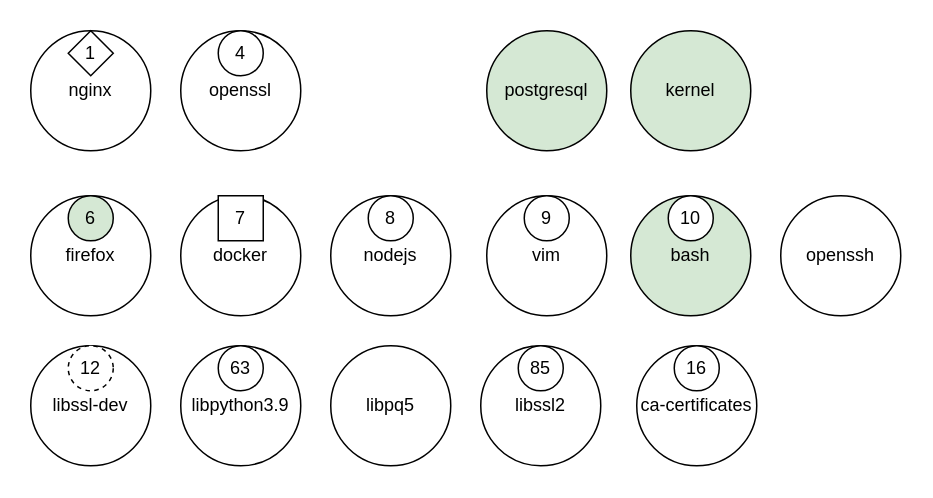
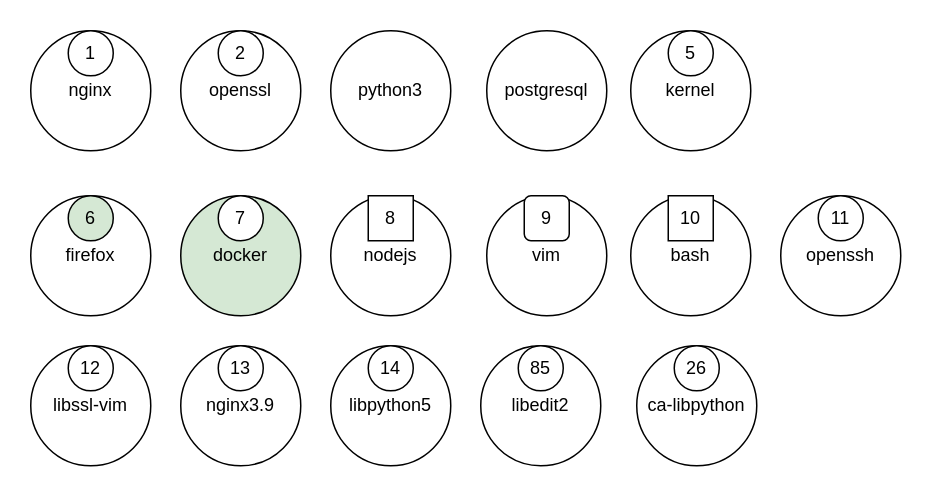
node "1": shape diamond -> ellipse
node "4": label "4" -> "2"
node "5": added
node "python3": added
node "postgresql": fillcolor #d5e8d4 -> #ffffff
node "kernel": fillcolor #d5e8d4 -> #ffffff
node "7": shape rectangle -> ellipse
node "8": shape ellipse -> rectangle
node "9": shape ellipse -> rounded rectangle
node "10": shape ellipse -> rectangle
node "11": added
node "docker": fillcolor #ffffff -> #d5e8d4
node "bash": fillcolor #d5e8d4 -> #ffffff
node "12": style dashed -> solid
node "63": label "63" -> "13"
node "14": added
node "16": label "16" -> "26"
node "libssl-dev": label "libssl-dev" -> "libssl-vim"
node "libpython3.9": label "libpython3.9" -> "nginx3.9"
node "libpq5": label "libpq5" -> "libpython5"
node "libssl2": label "libssl2" -> "libedit2"
node "ca-certificates": label "ca-certificates" -> "ca-libpython"
